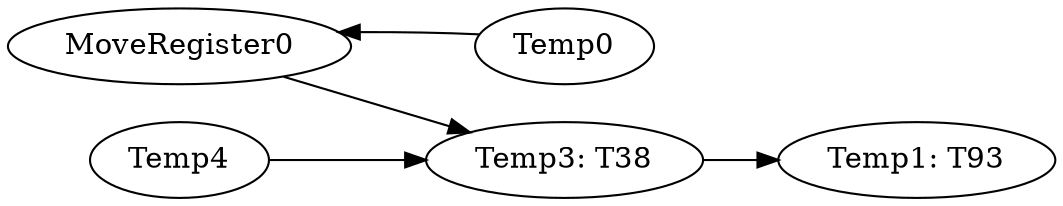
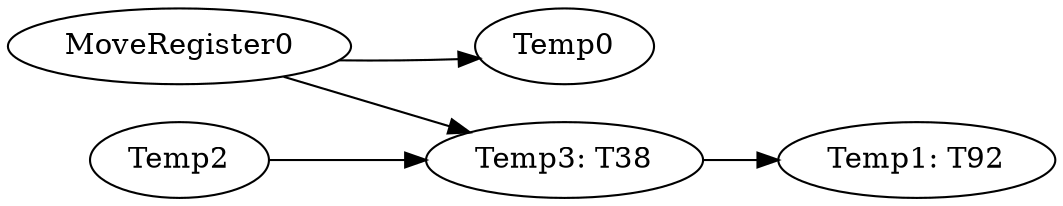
edge "Temp0" -> "MoveRegister0": reversed
node "Temp4": label "Temp4" -> "Temp2"
node "Temp1: T93": label "Temp1: T93" -> "Temp1: T92"
